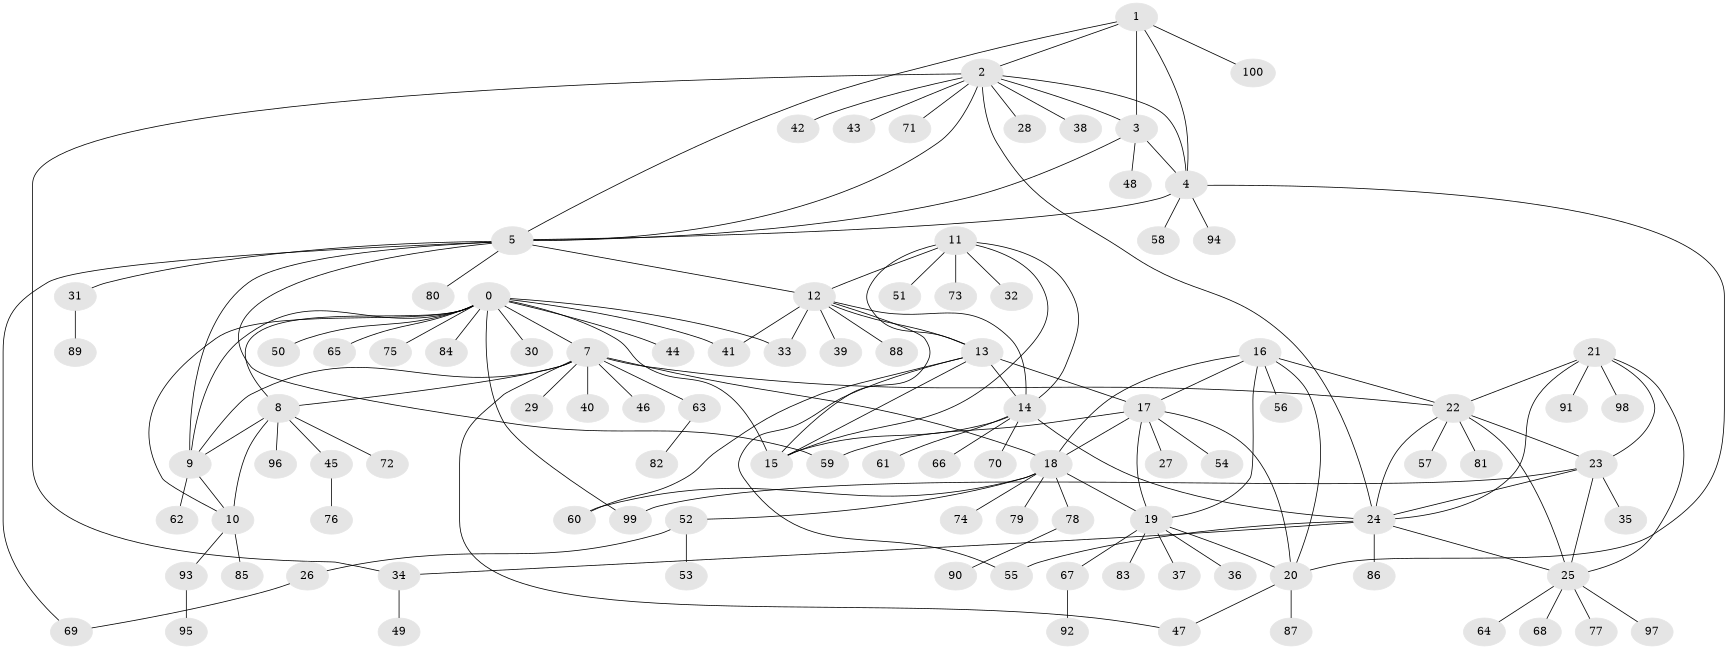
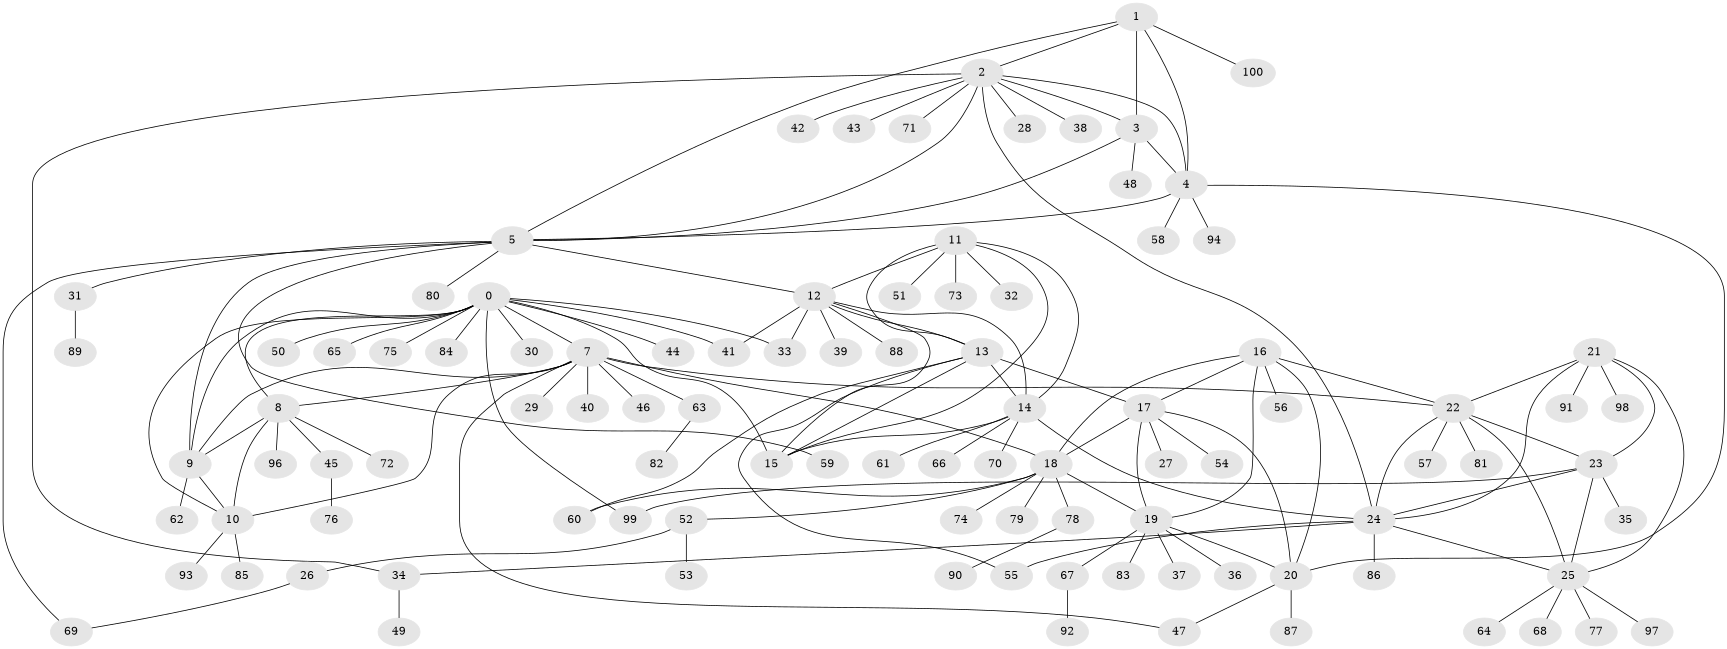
edge "17" -- "59": removed
edge "7" -- "10": added
node "95": removed
